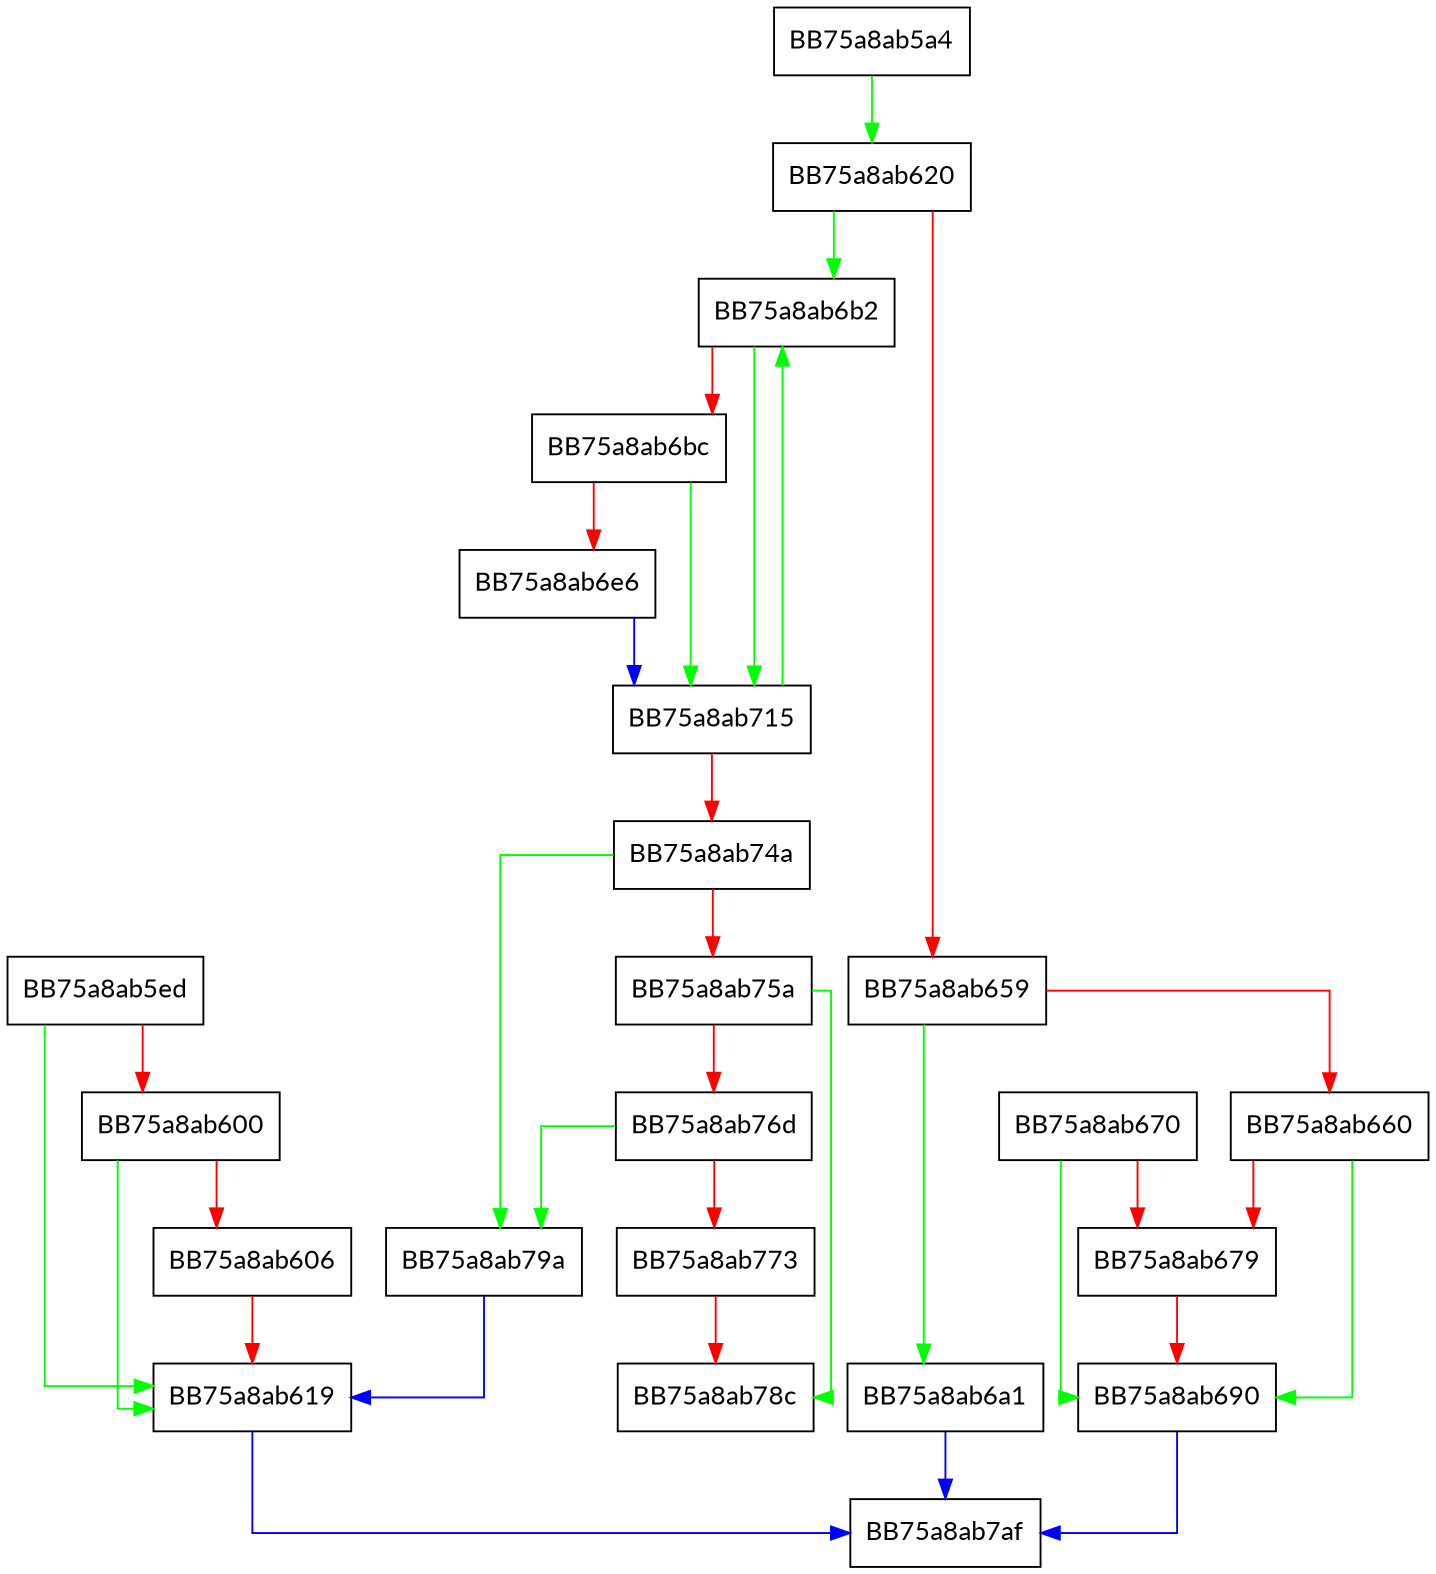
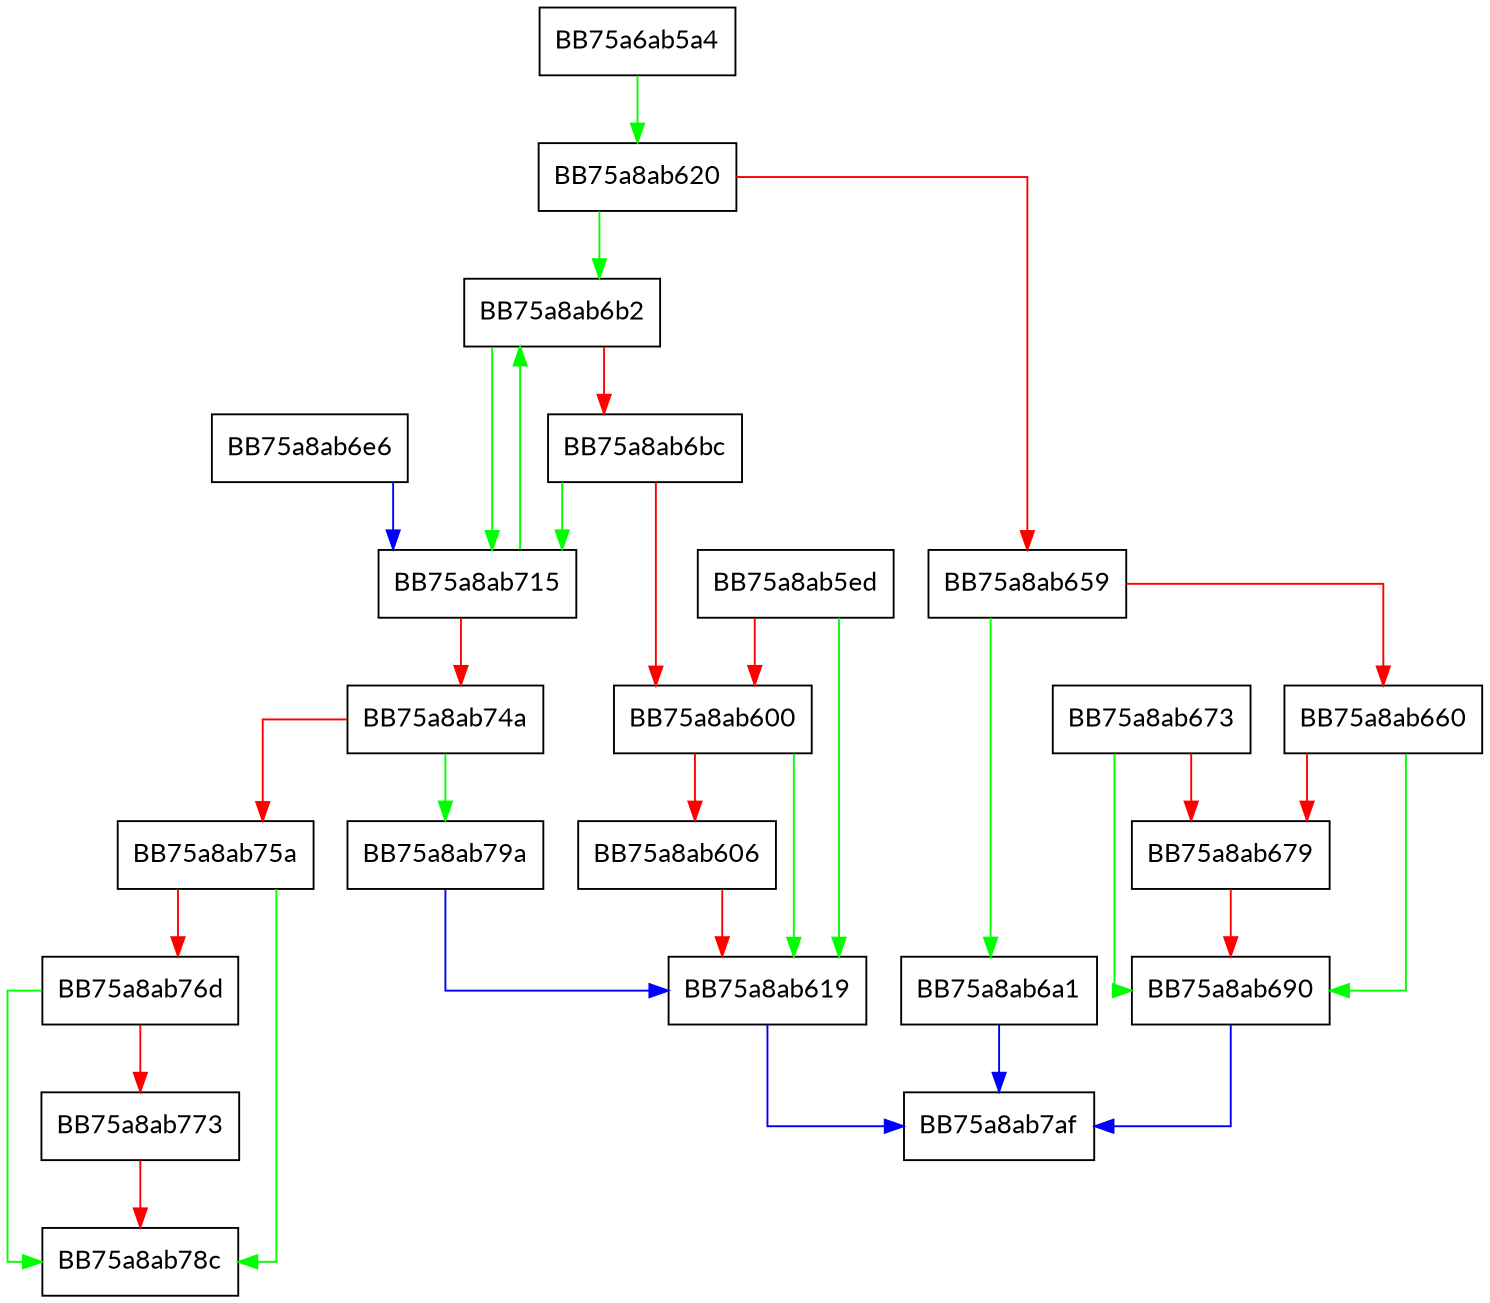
node "BB75a8ab5a4": label "BB75a8ab5a4" -> "BB75a6ab5a4"
edge "BB75a8ab6bc" -> "BB75a8ab6e6": now "BB75a8ab6bc" -> "BB75a8ab600"
node "BB75a8ab670": label "BB75a8ab670" -> "BB75a8ab673"
edge "BB75a8ab76d" -> "BB75a8ab79a": now "BB75a8ab76d" -> "BB75a8ab78c"
